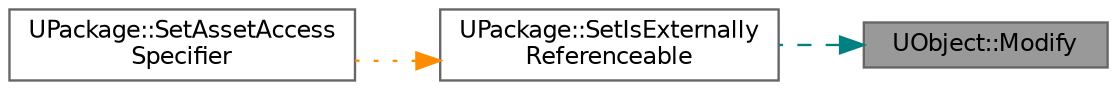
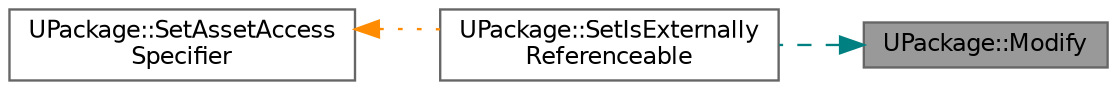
node "UObject::Modify": label "UObject::Modify" -> "UPackage::Modify"
edge "UPackage::SetAssetAccess Specifier" -> "UPackage::SetIsExternally Referenceable": reversed
